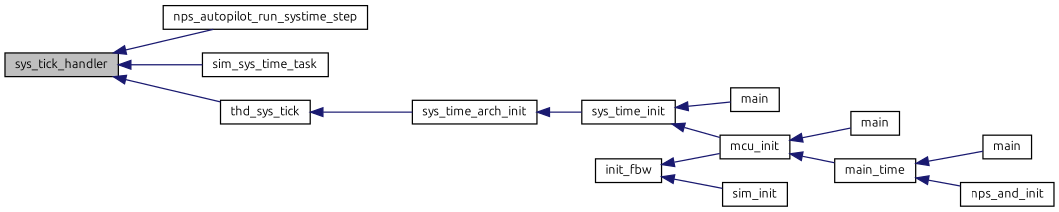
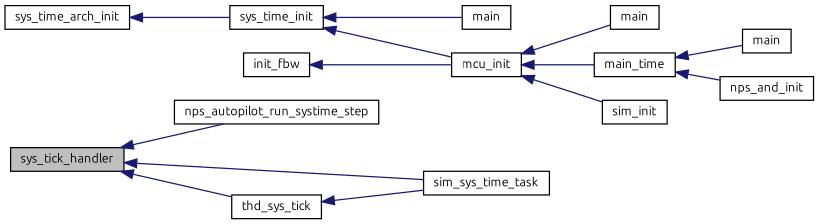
edge "sys_time_arch_init" -> "thd_sys_tick": now "sim_sys_time_task" -> "thd_sys_tick"
edge "sim_init" -> "init_fbw": now "sim_init" -> "mcu_init"
